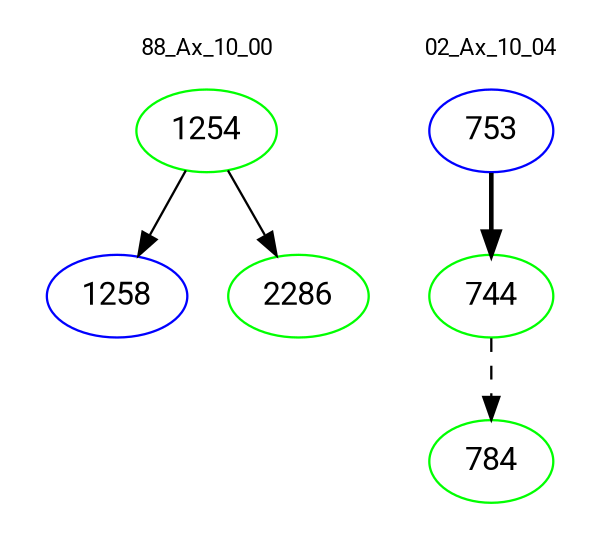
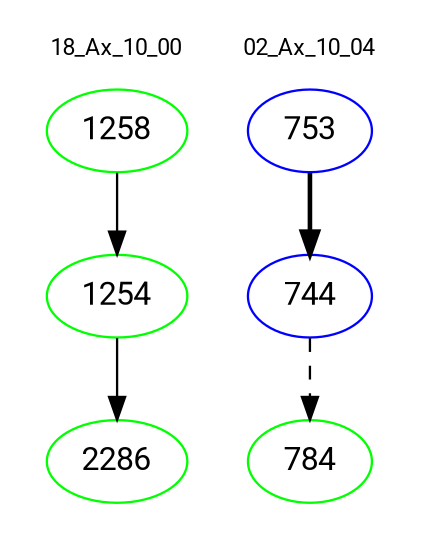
cluster "88_Ax_10_00": label "88_Ax_10_00" -> "18_Ax_10_00"
edge "1254" -> "1258": reversed
node "1258": color blue -> green
node "744": color green -> blue
